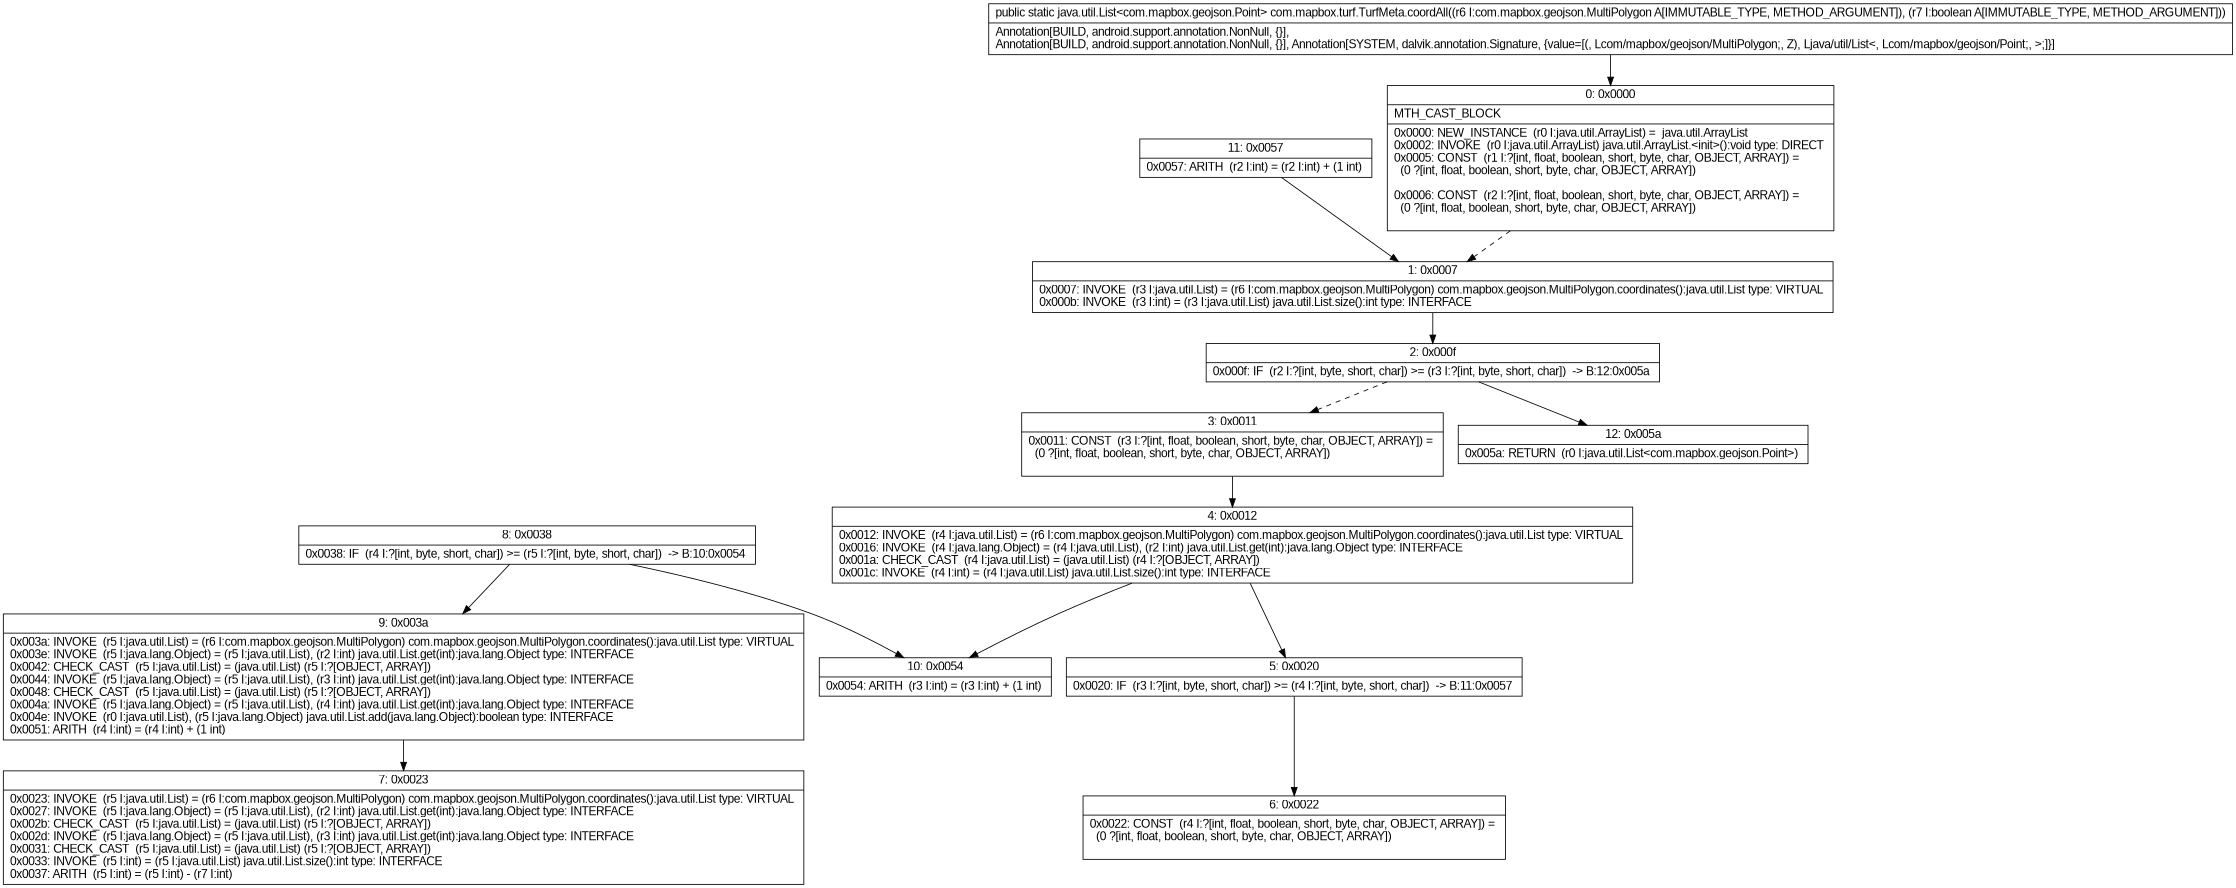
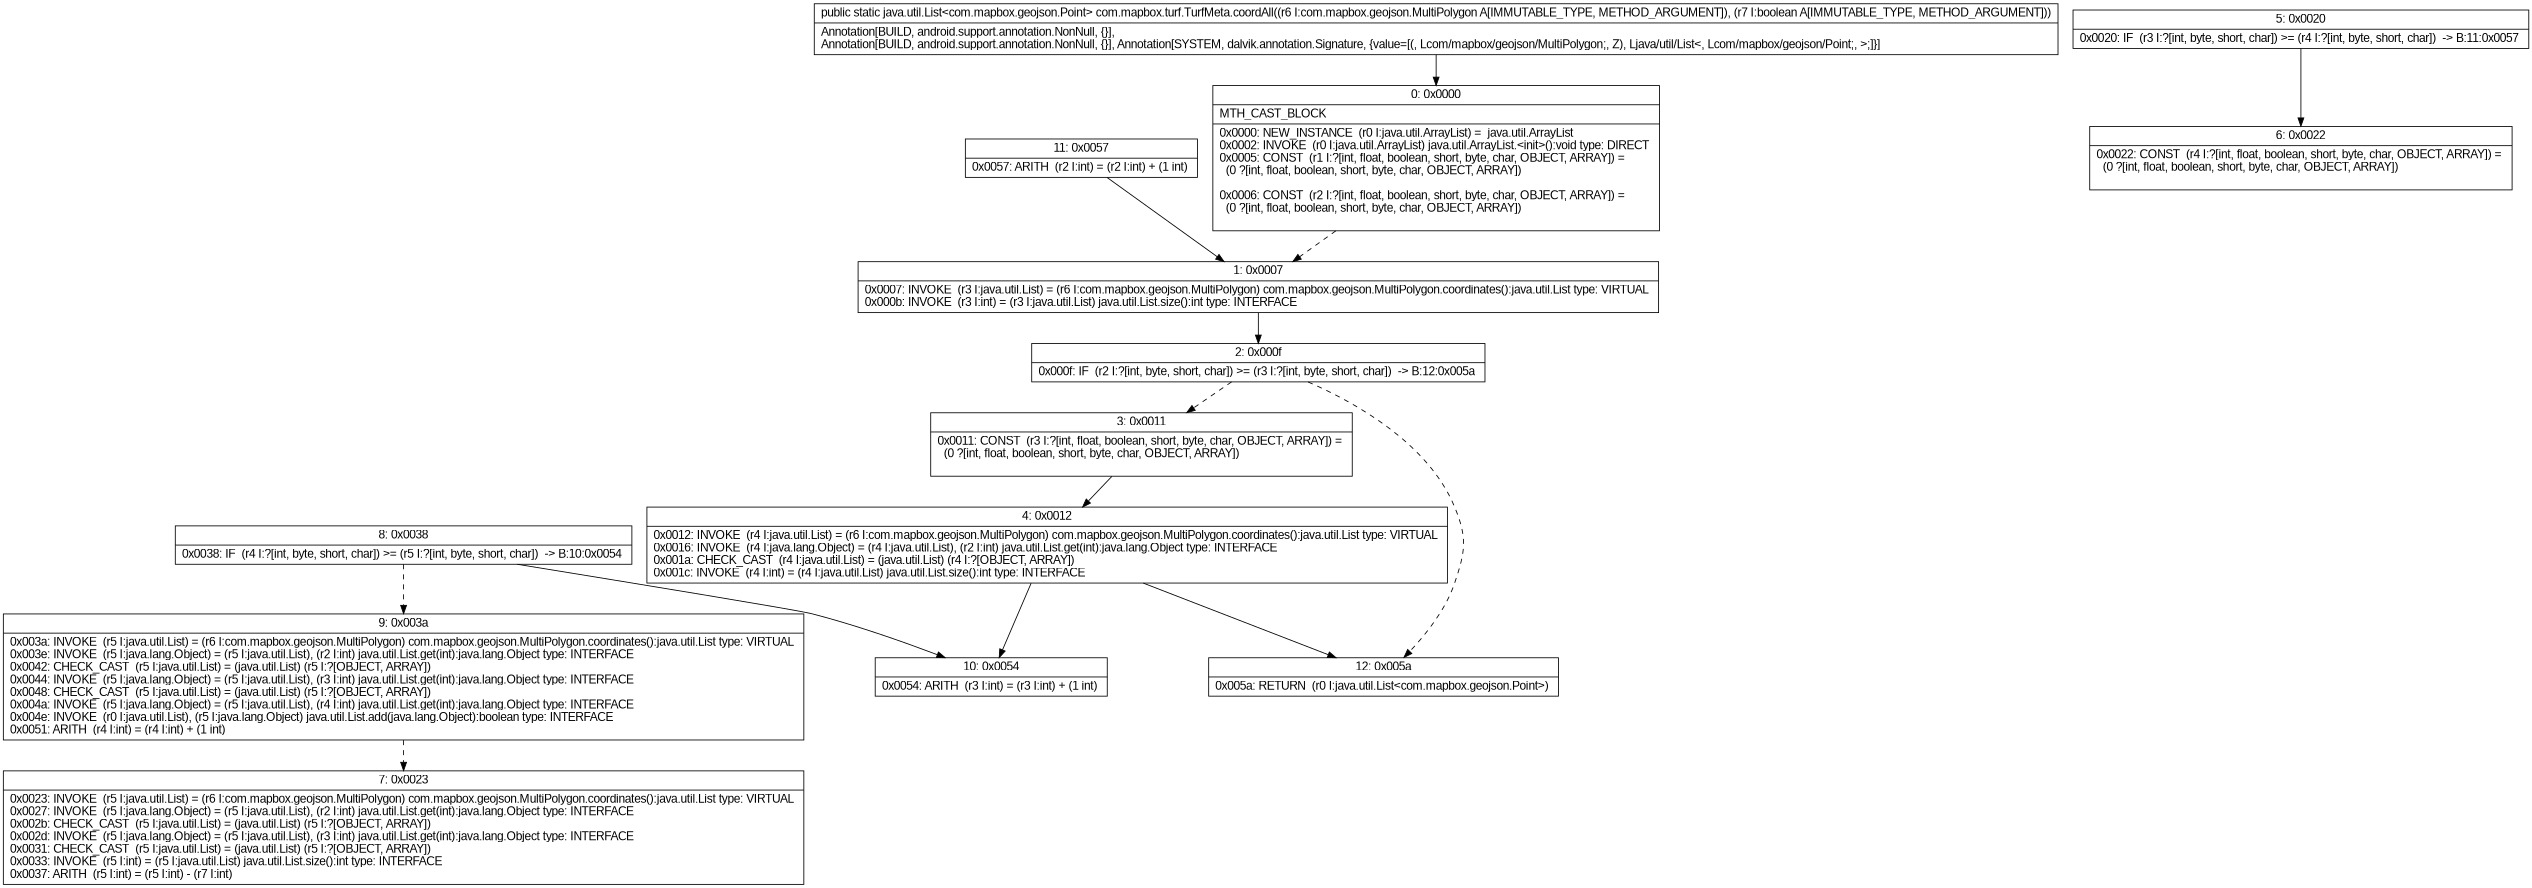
edge "2: 0x000f" -> "12: 0x005a": style solid -> dashed
edge "8: 0x0038" -> "9: 0x003a": style solid -> dashed
edge "4: 0x0012" -> "5: 0x0020": now "4: 0x0012" -> "12: 0x005a"
edge "9: 0x003a" -> "7: 0x0023": style solid -> dashed
